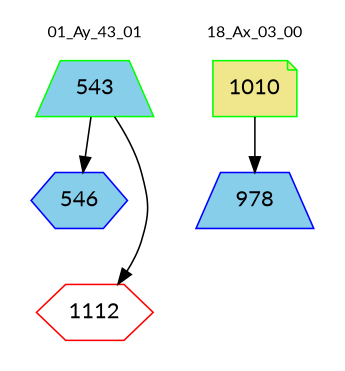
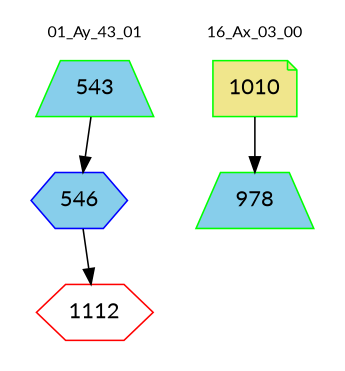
cluster "18_Ax_03_00": label "18_Ax_03_00" -> "16_Ax_03_00"
edge "543" -> "1112": now "546" -> "1112"
node "978": color blue -> green
